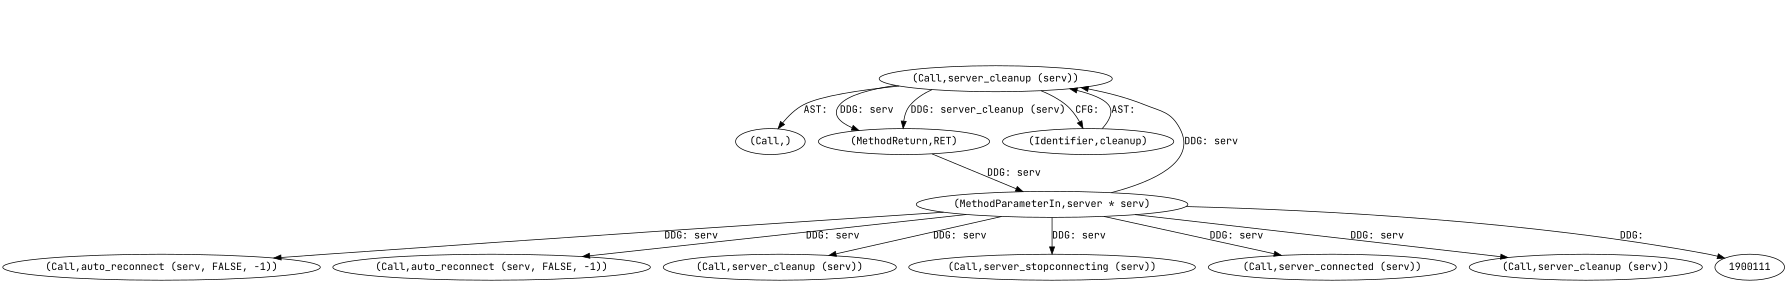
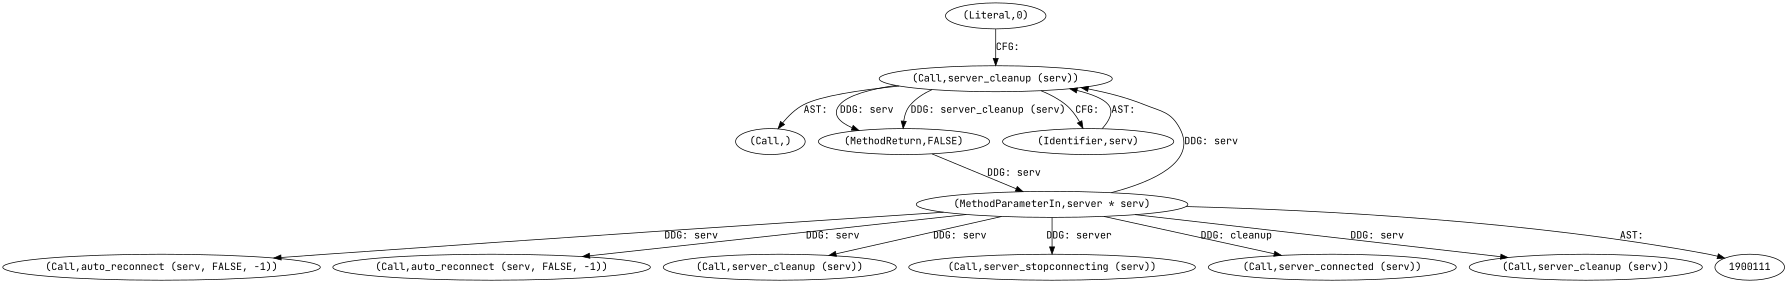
node "(Literal,0)": added
node "(MethodReturn,RET)": label "(MethodReturn,RET)" -> "(MethodReturn,FALSE)"
node "(Identifier,cleanup)": label "(Identifier,cleanup)" -> "(Identifier,serv)"
edge "(MethodParameterIn,server * serv)" -> "(Call,server_stopconnecting (serv))": label "DDG: serv" -> "DDG: server"
edge "(MethodParameterIn,server * serv)" -> "(Call,server_connected (serv))": label "DDG: serv" -> "DDG: cleanup"
edge "(MethodParameterIn,server * serv)" -> "1900111": label "DDG: " -> "AST: "
